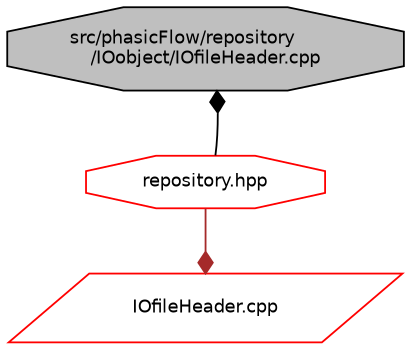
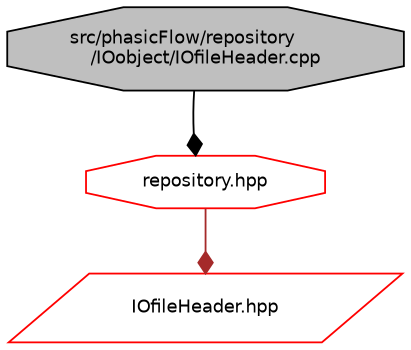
edge "repository.hpp" -> "src/phasicFlow/repository /IOobject/IOfileHeader.cpp": reversed
node "IOfileHeader.cpp": label "IOfileHeader.cpp" -> "IOfileHeader.hpp"
